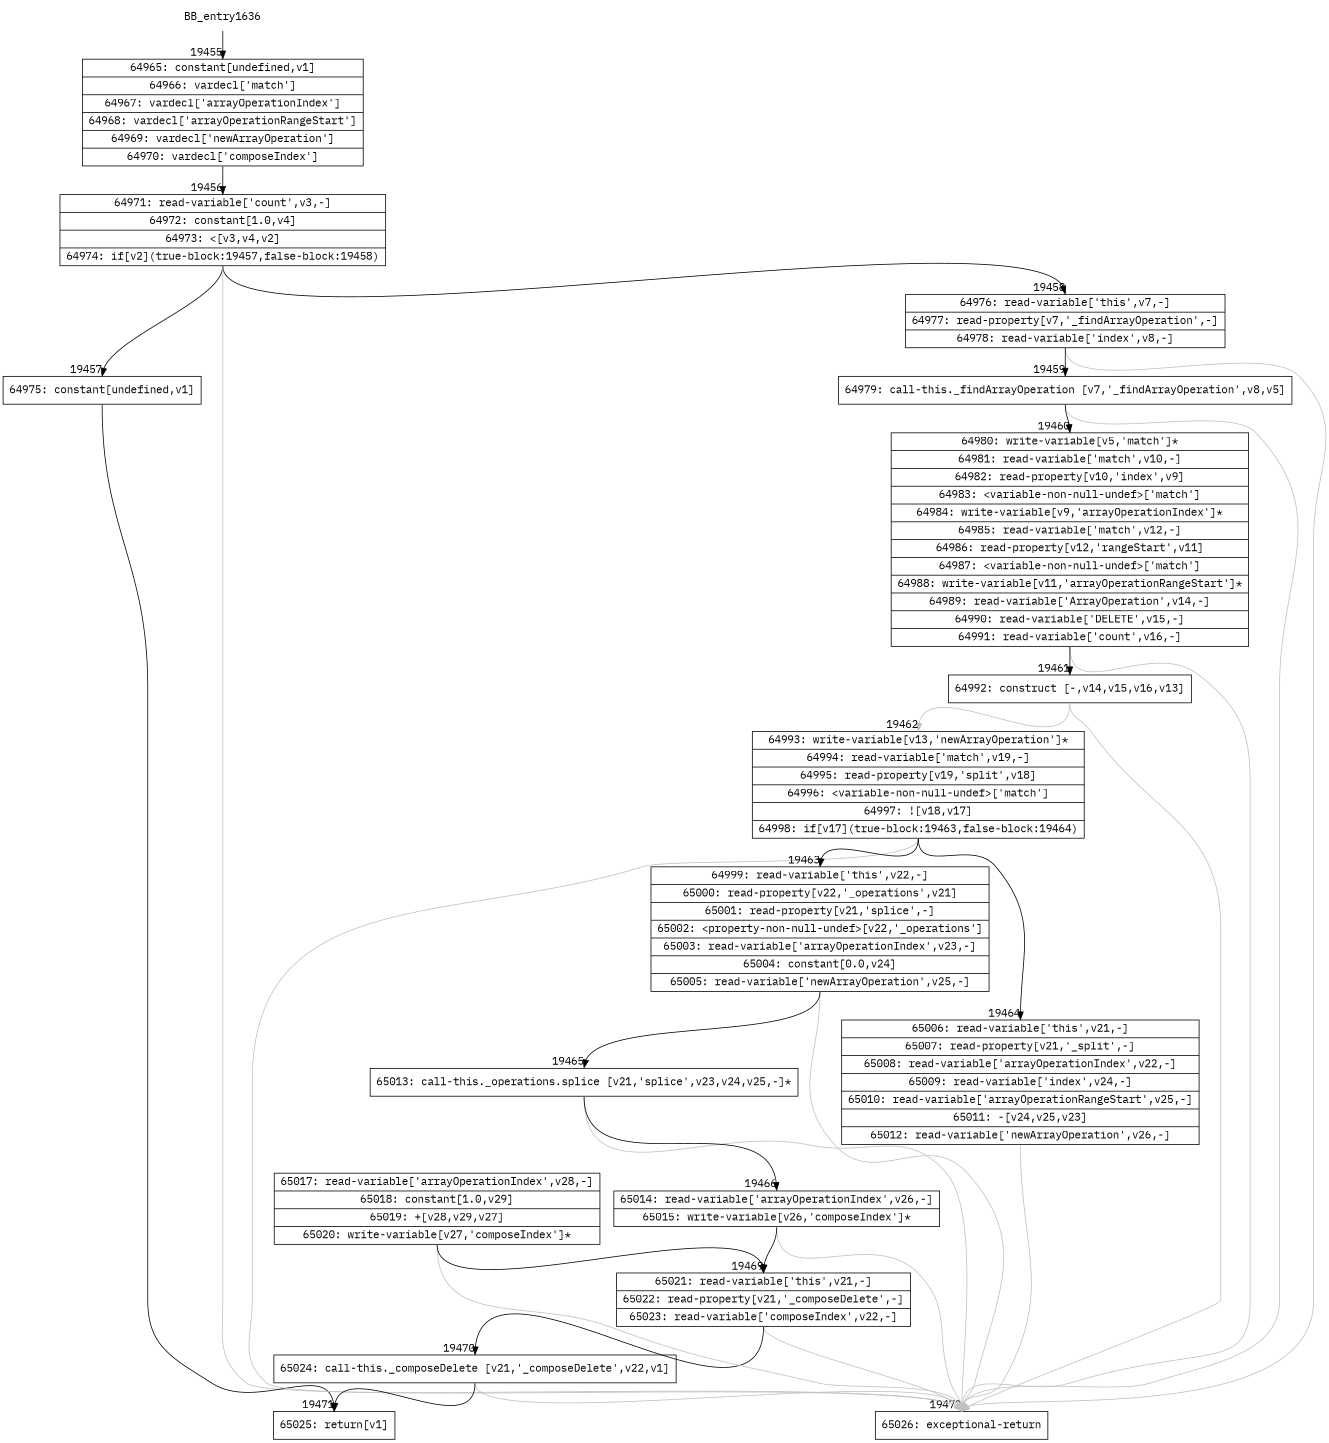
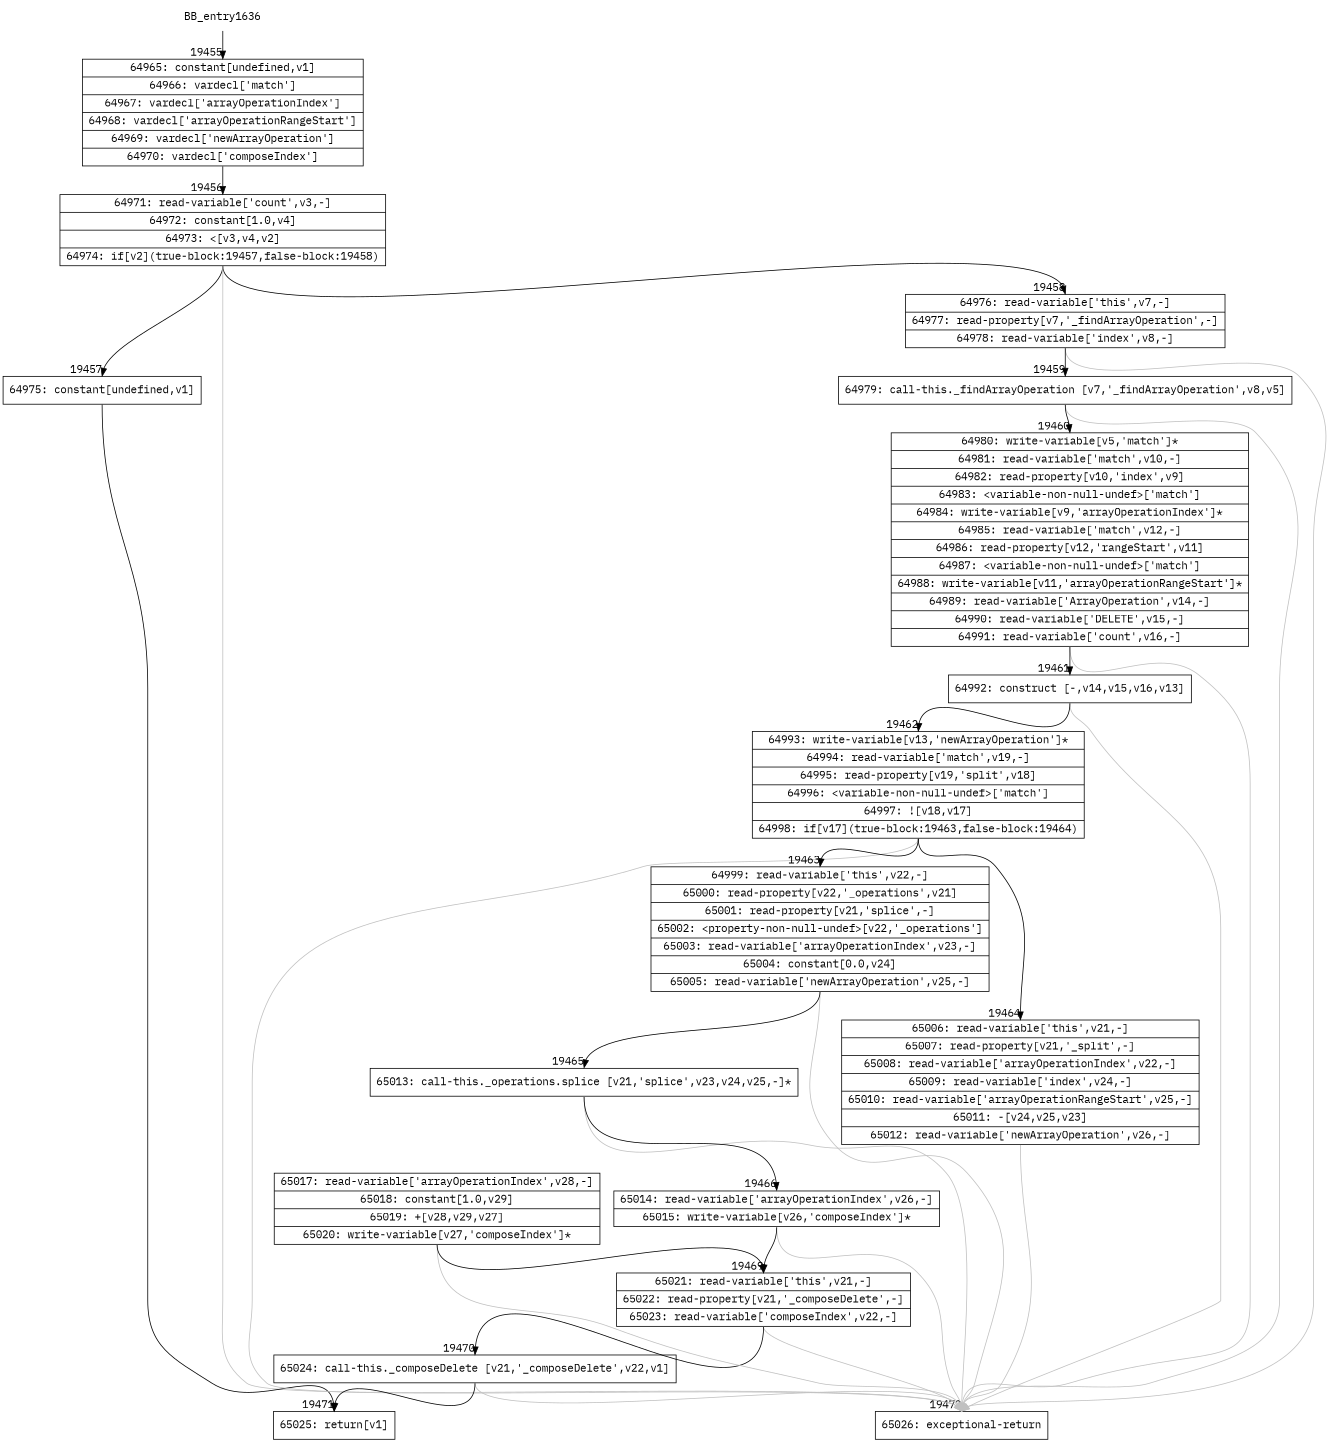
edge "64992: construct [-,v14,v15,v16,v13]" -> "64993: write-variable[v13,'newArrayOperation']*": color gray -> black
